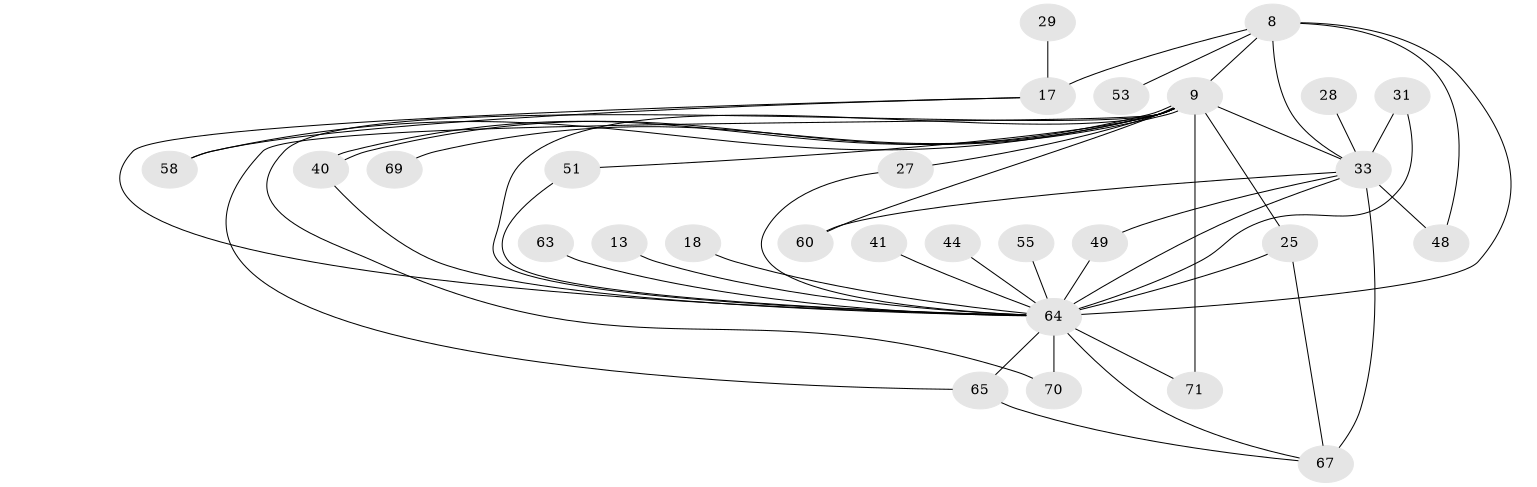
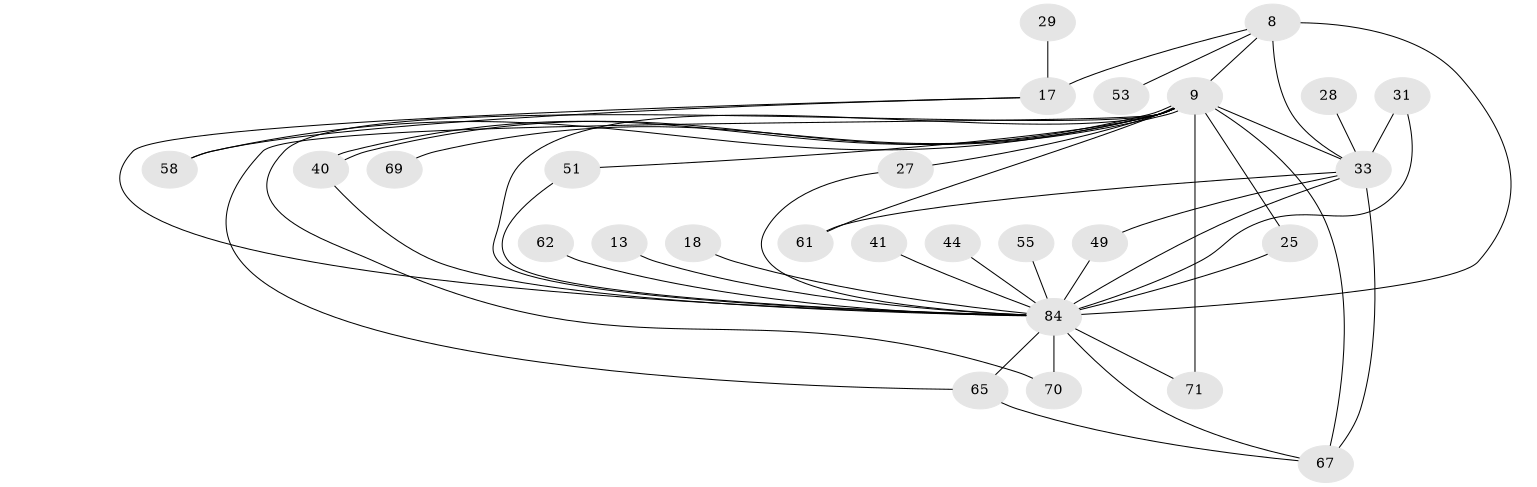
node "63": label "63" -> "62"
node "60": label "60" -> "61"
node "48": removed
node "64": label "64" -> "84"
edge "25" -- "67": now "9" -- "67"
